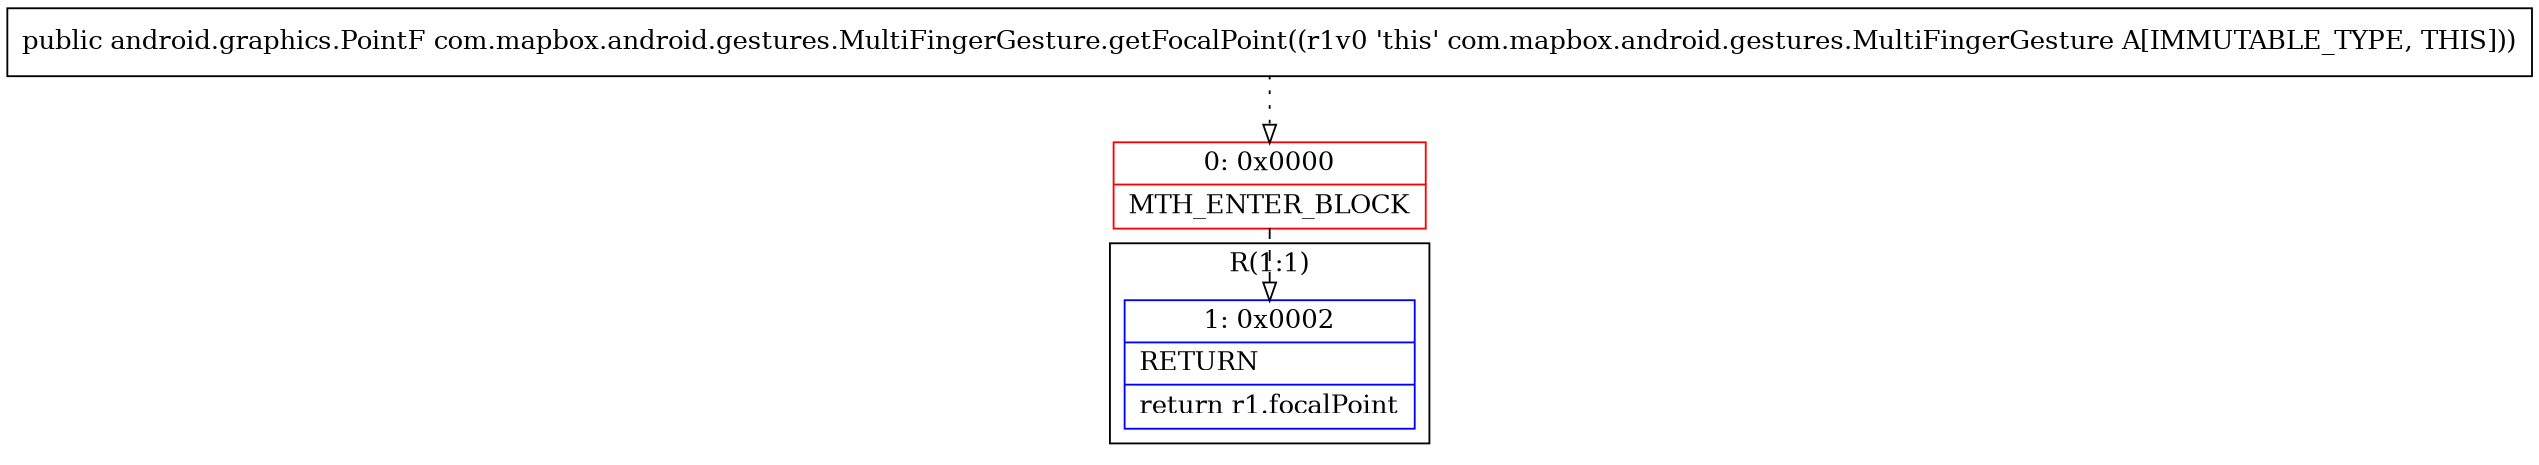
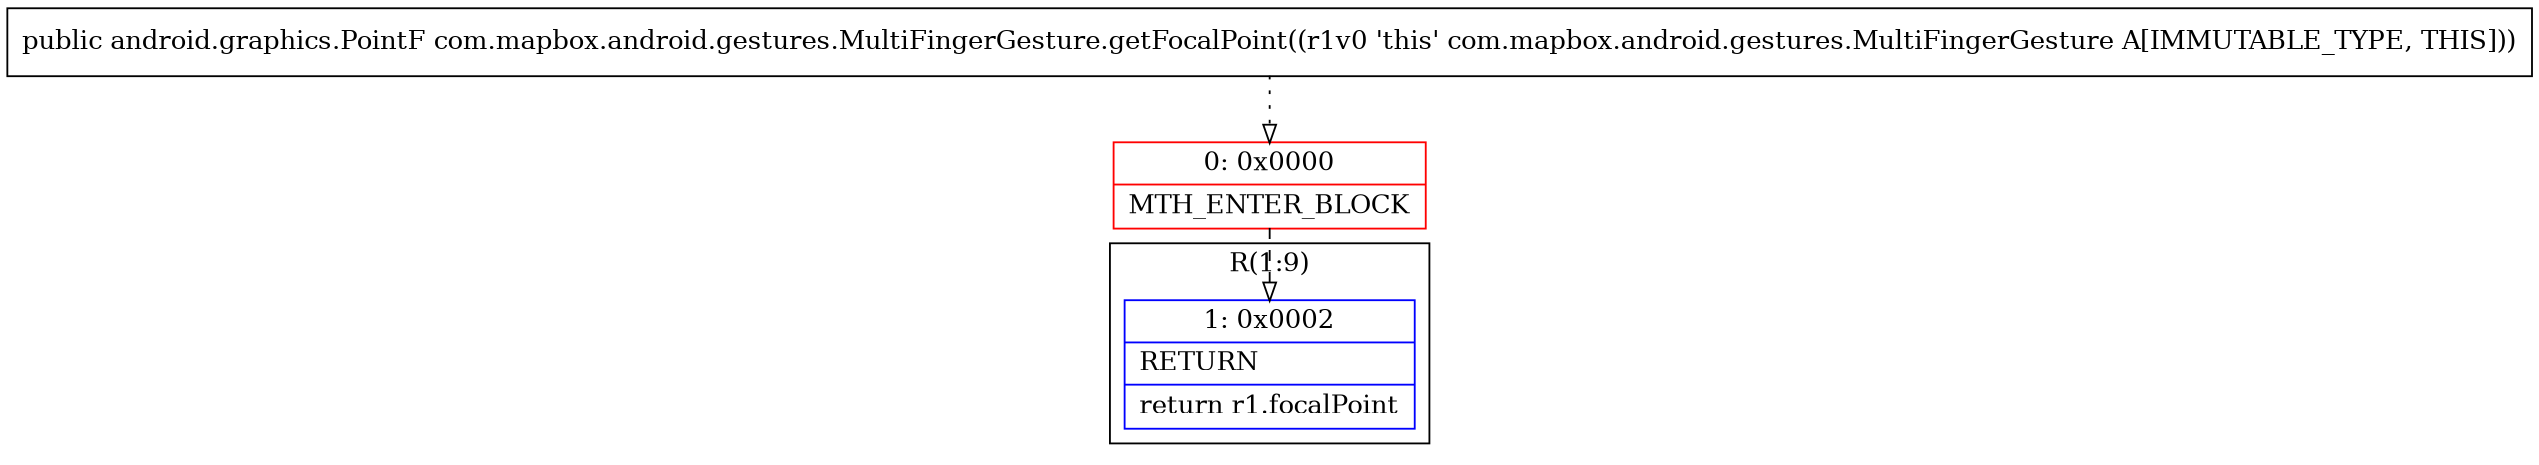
cluster "R(1:1)": label "R(1:1)" -> "R(1:9)"
